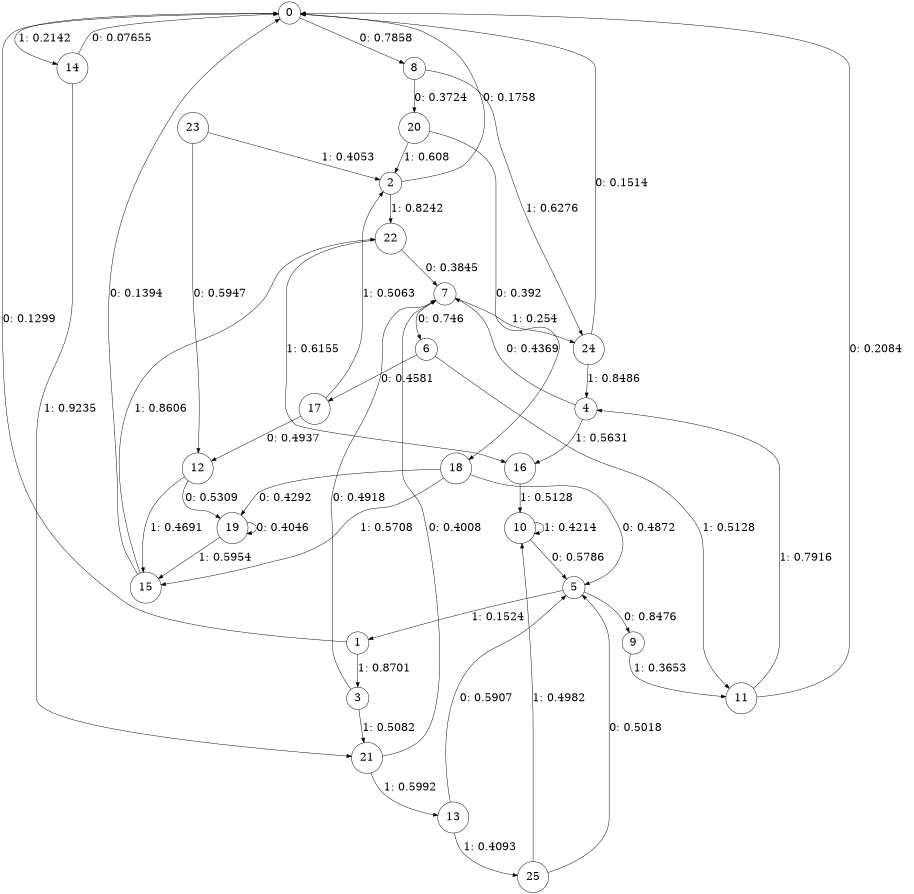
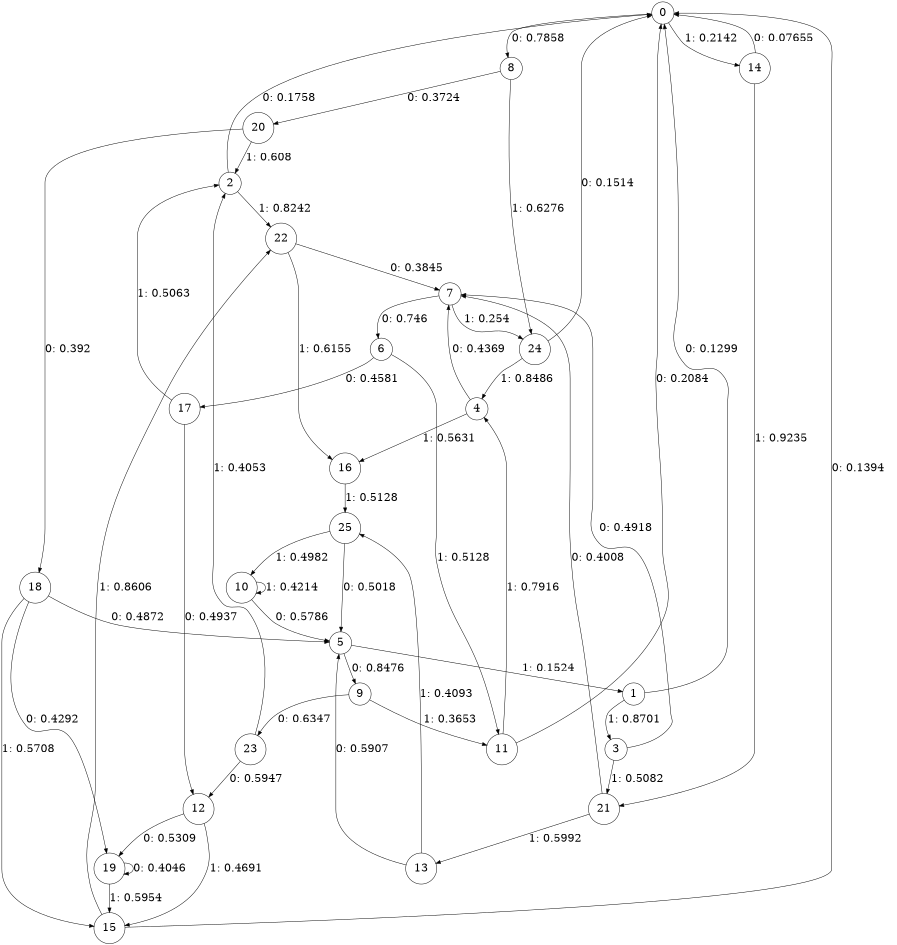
edge "16" -> "10": now "16" -> "25"
edge "9" -> "23": added, label "0: 0.6347"
